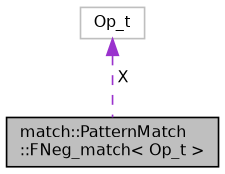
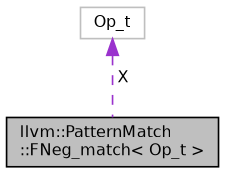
node "match::PatternMatch ::FNeg_match< Op_t >": label "match::PatternMatch ::FNeg_match< Op_t >" -> "llvm::PatternMatch ::FNeg_match< Op_t >"
